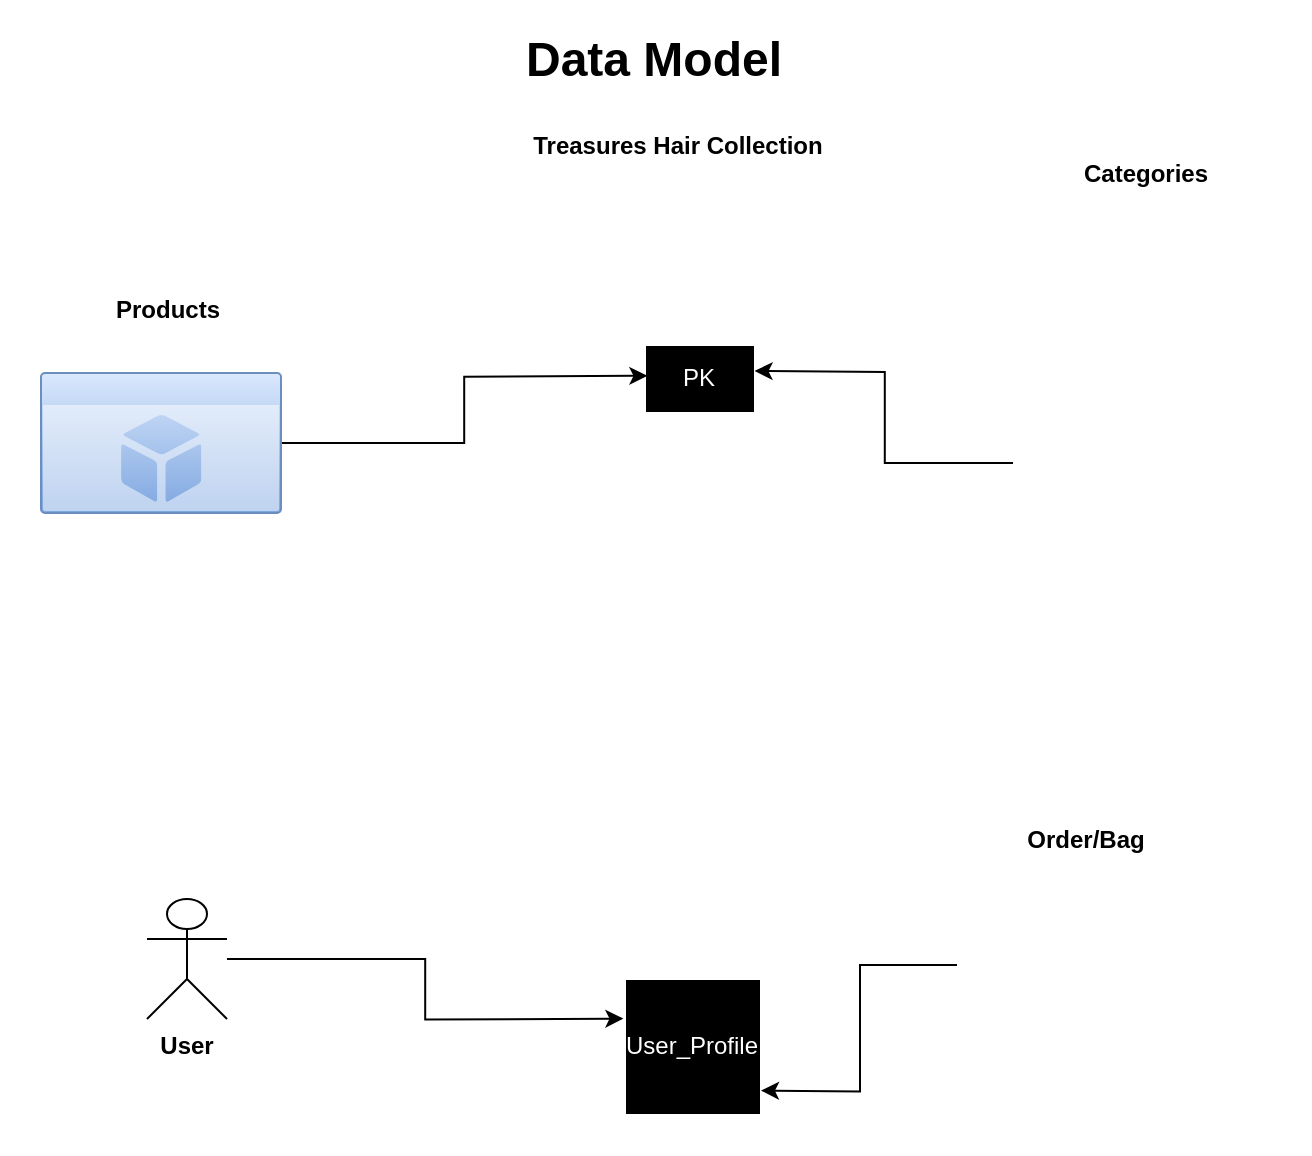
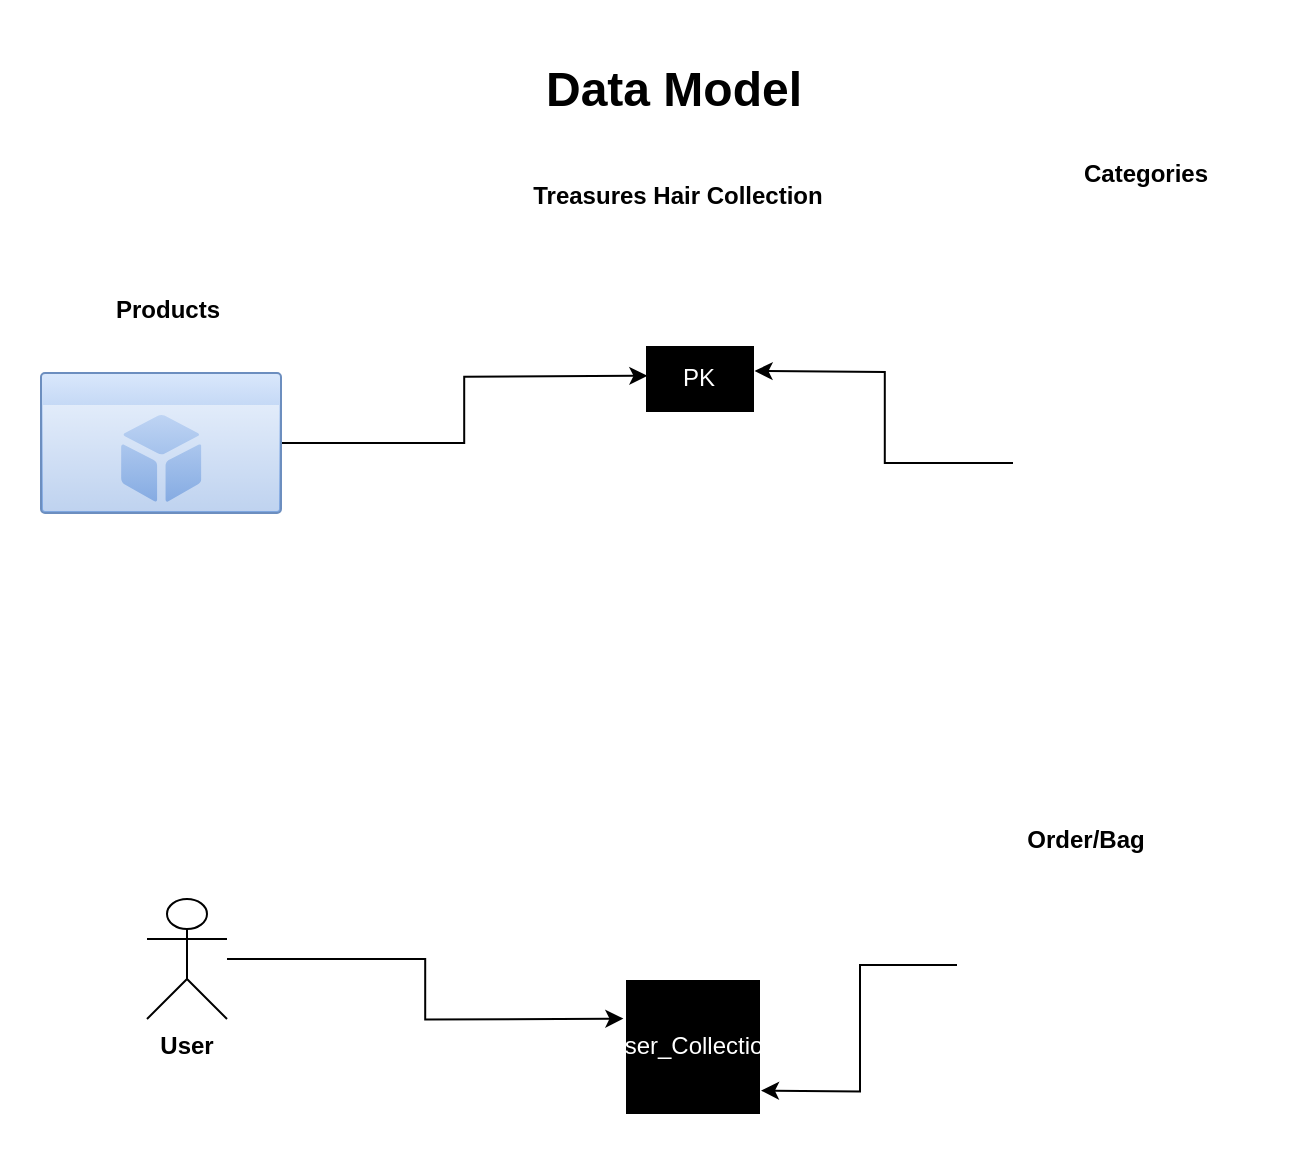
node "Data Model": moved (655, 61) -> (675, 91)
node "Treasures Hair Collection": moved (679, 147) -> (679, 197)
node "User_Profile": label "User_Profile" -> "User_Collection"
